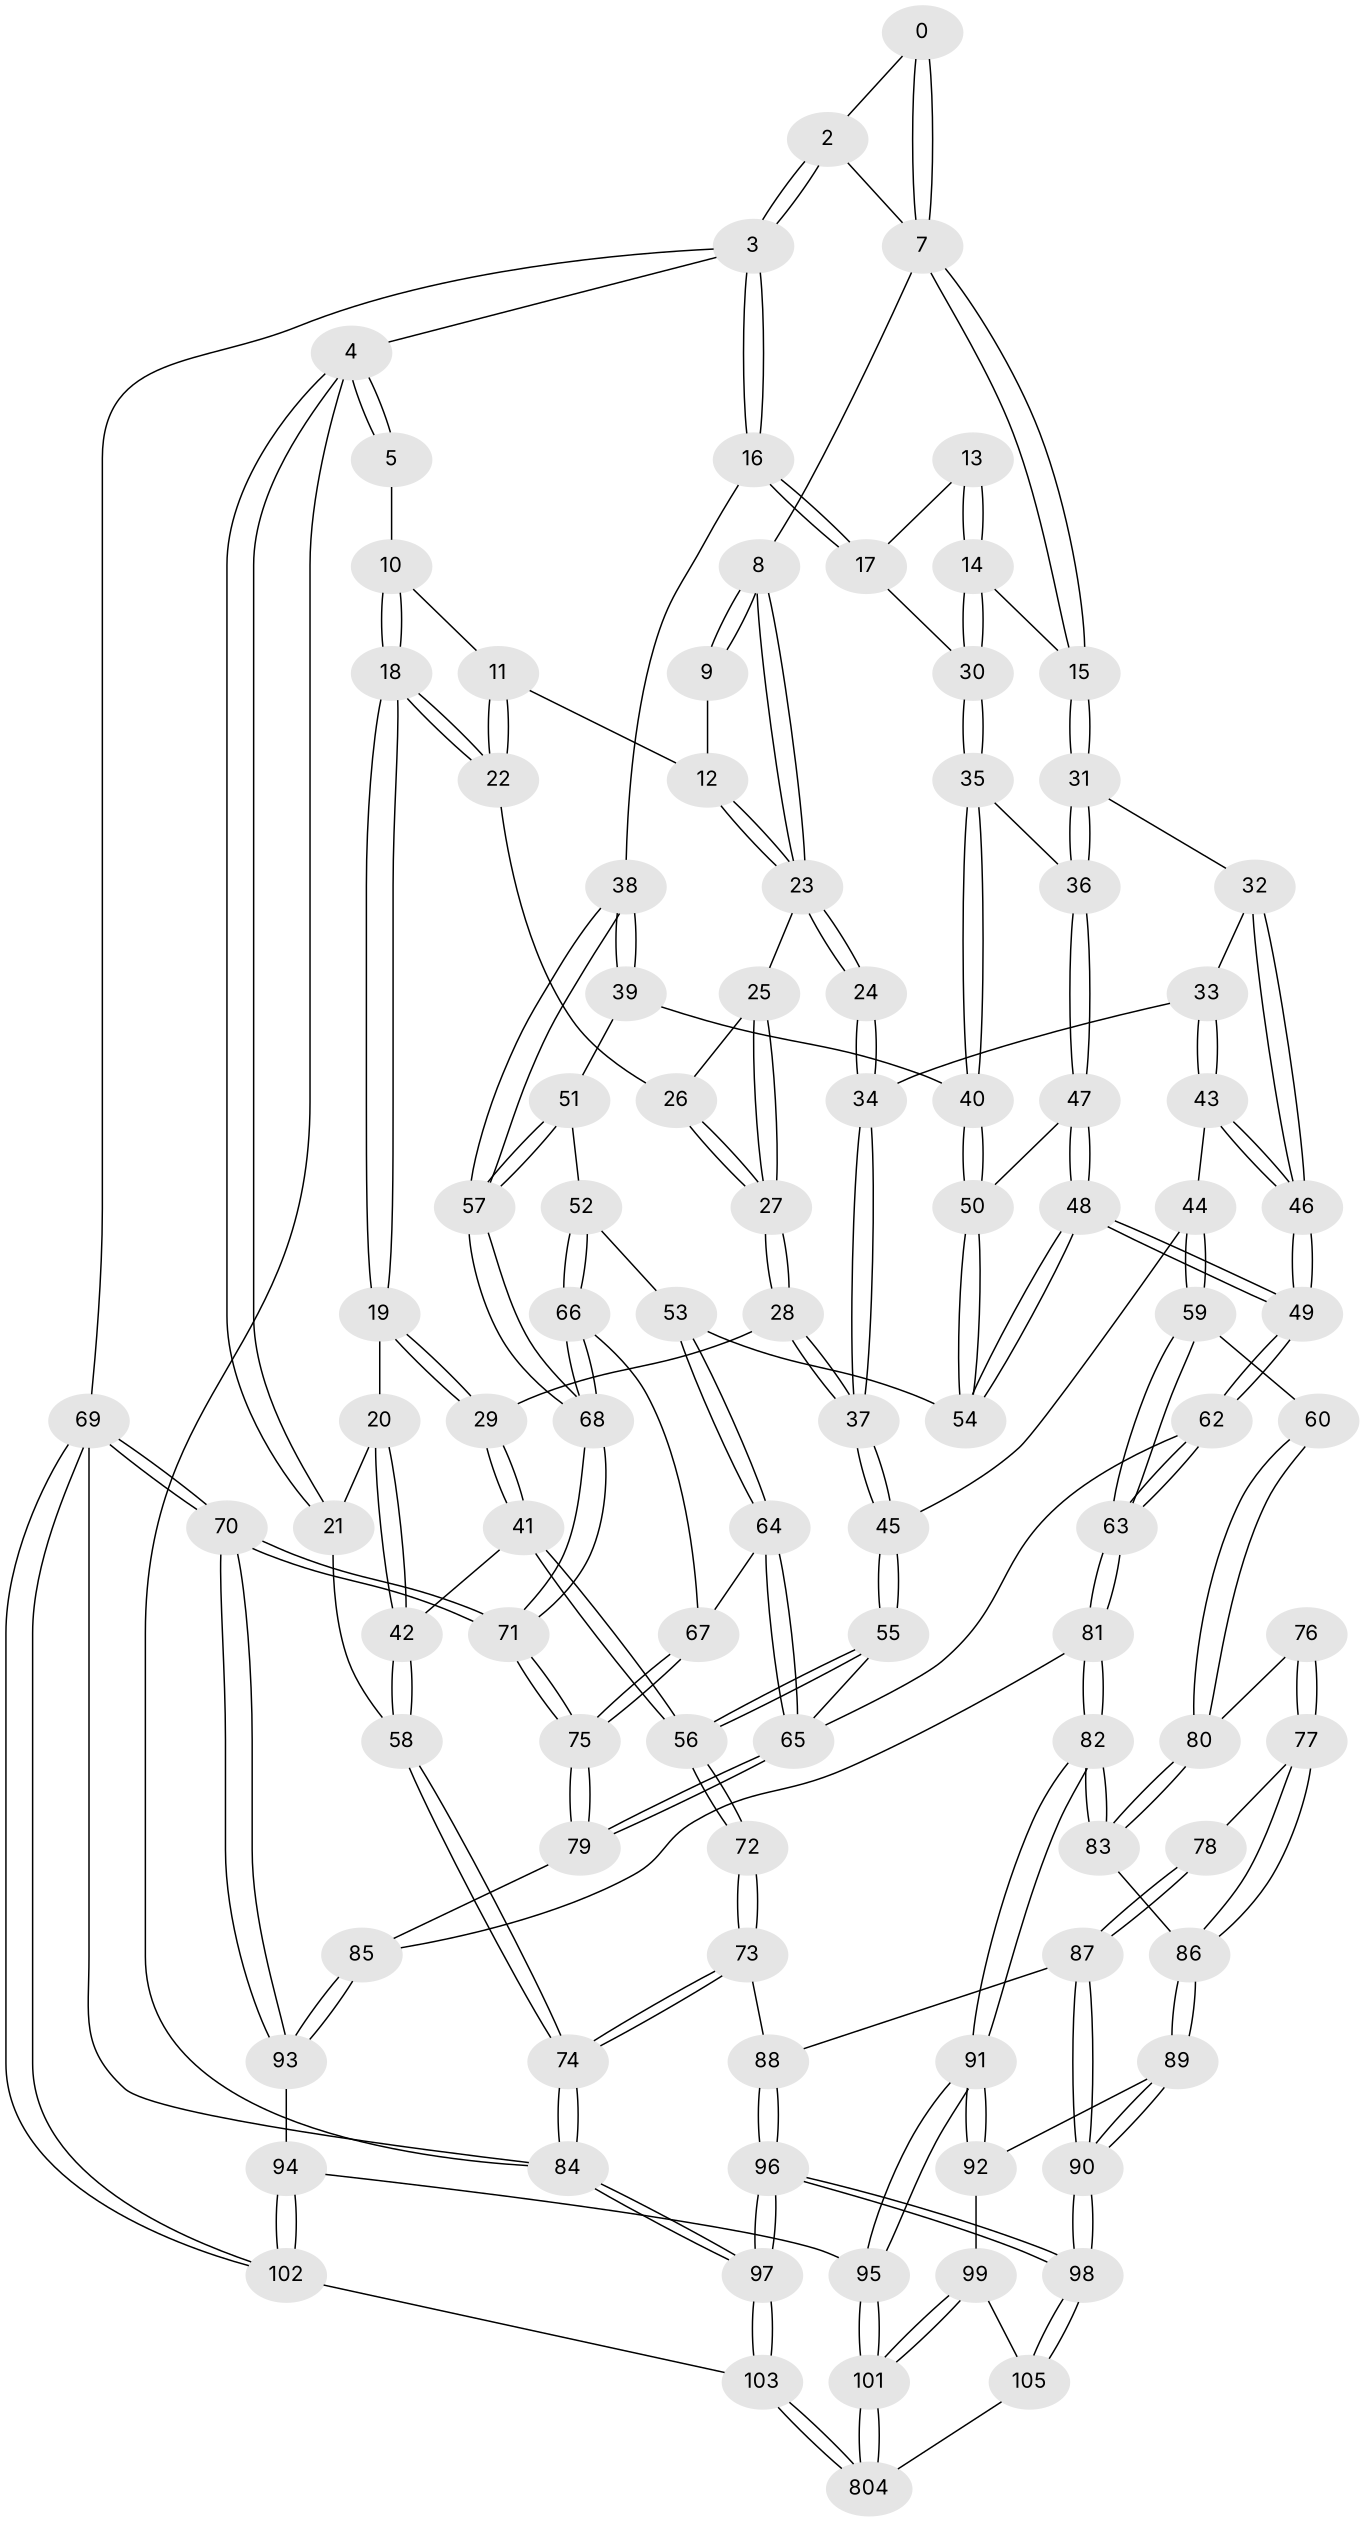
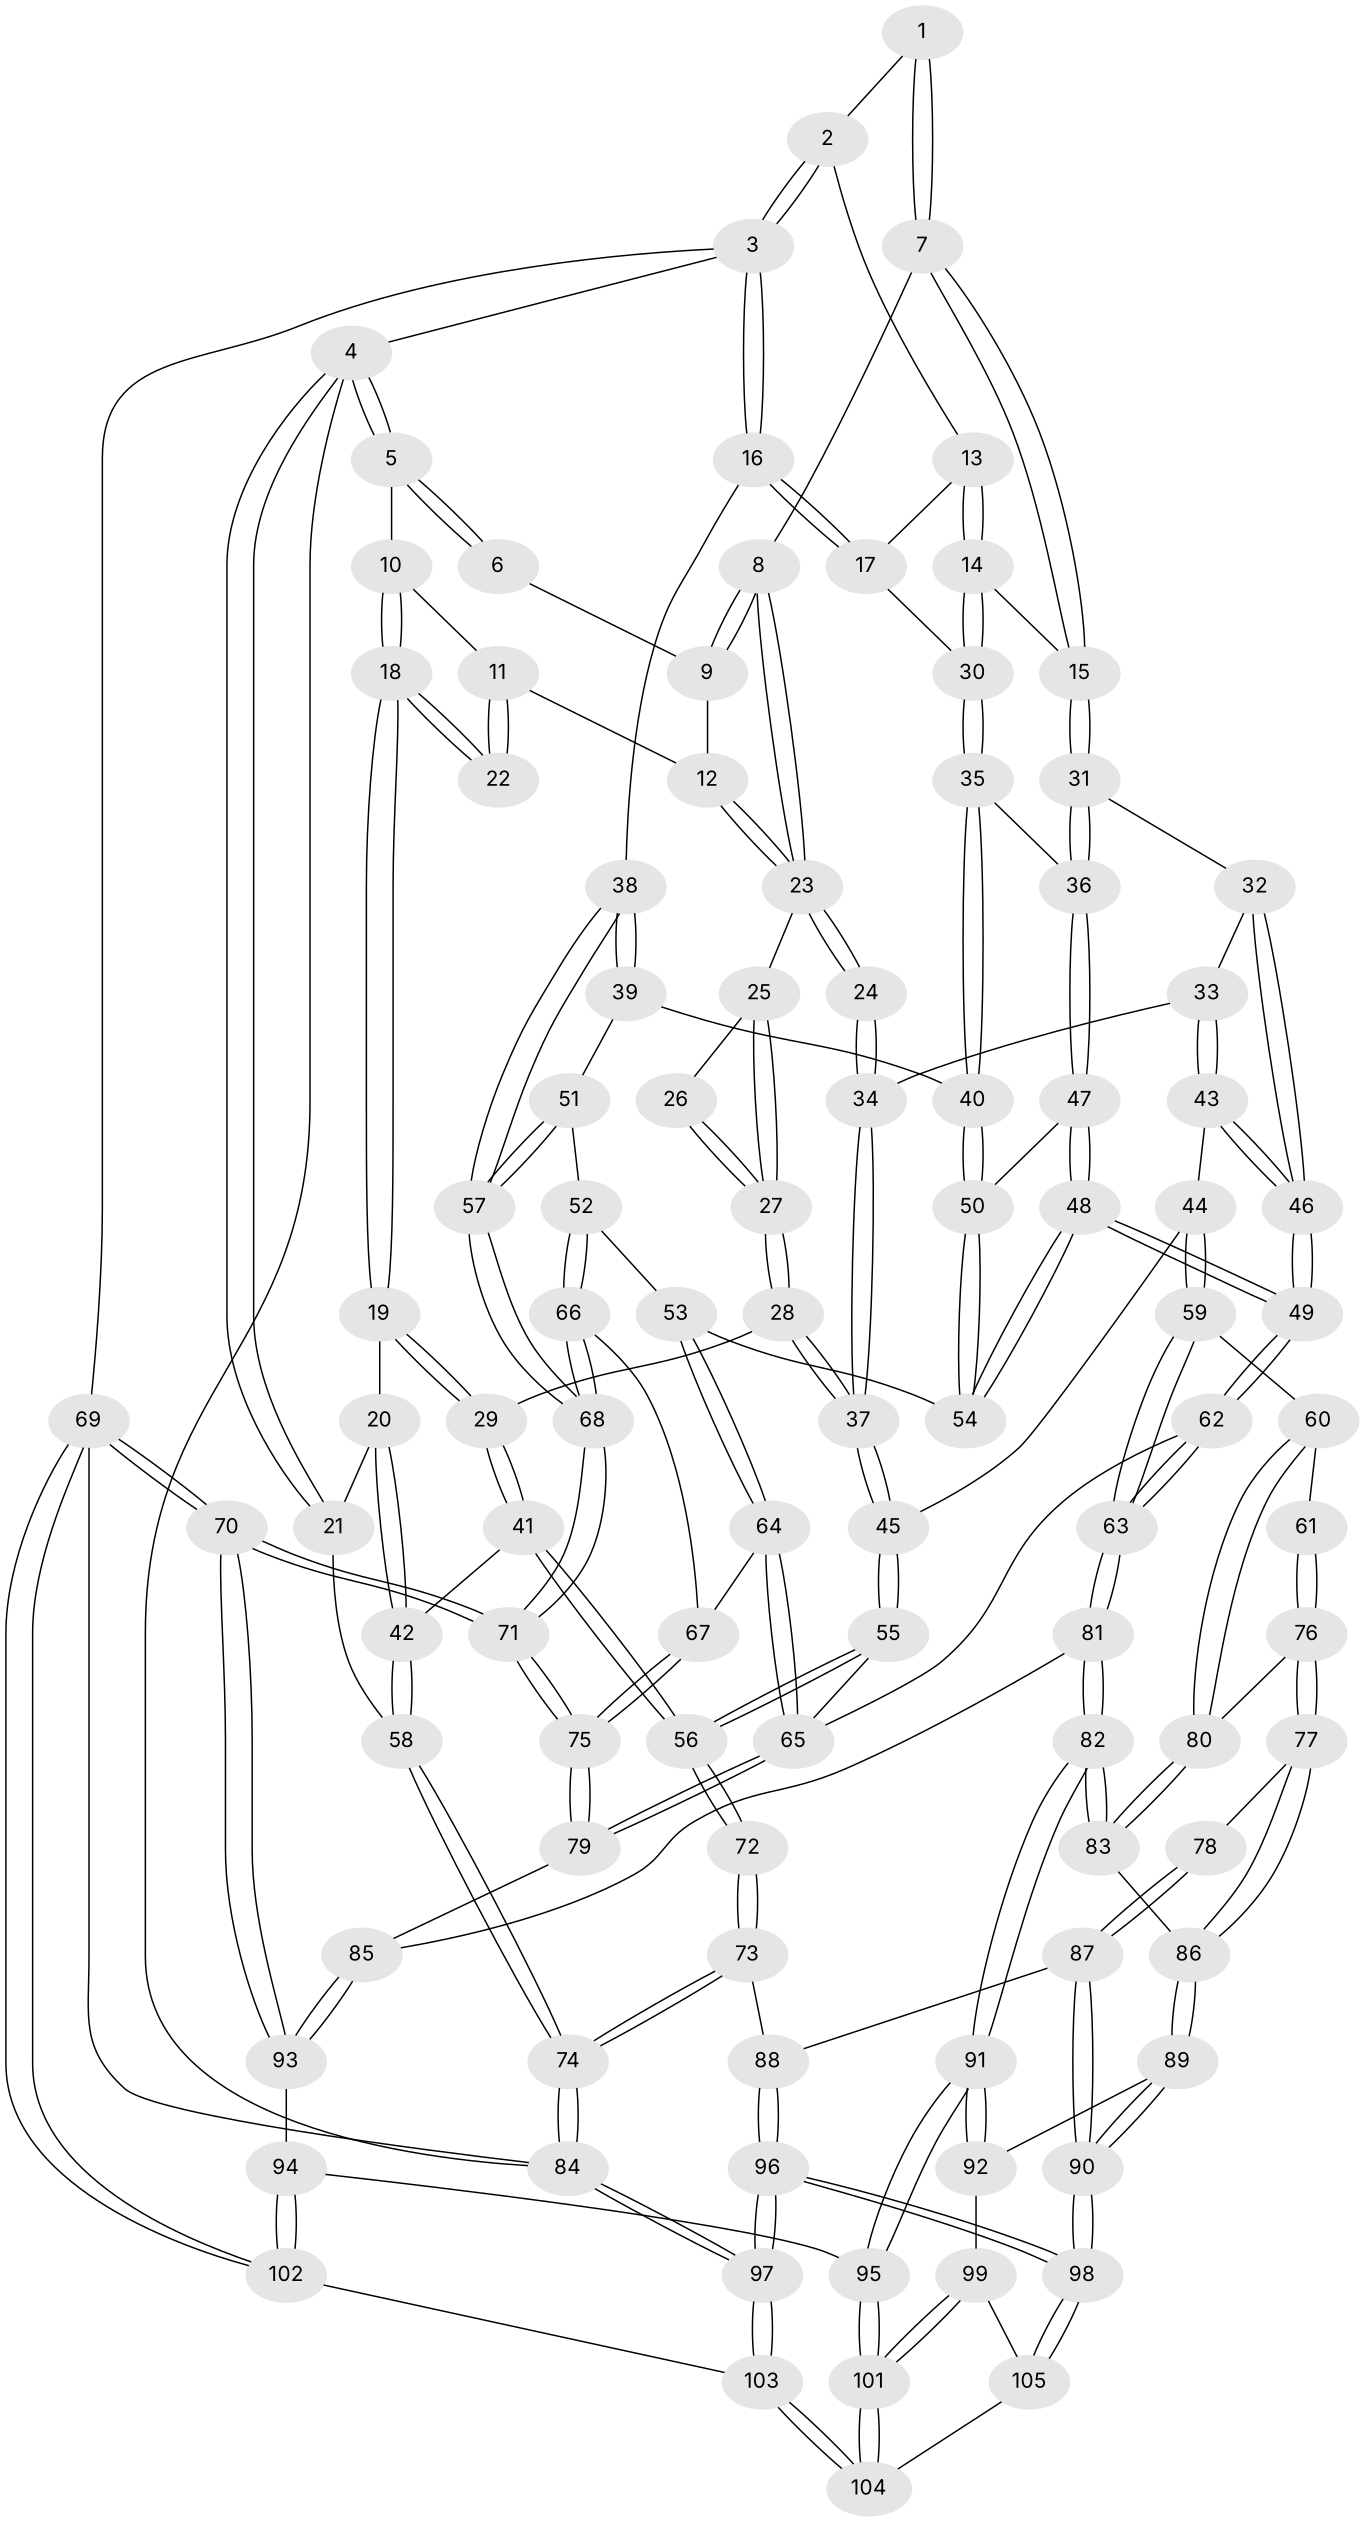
node "0": label "0" -> "1"
edge "2" -- "7": now "2" -- "13"
node "6": added
edge "22" -- "26": removed
node "61": added
node "804": label "804" -> "104"
